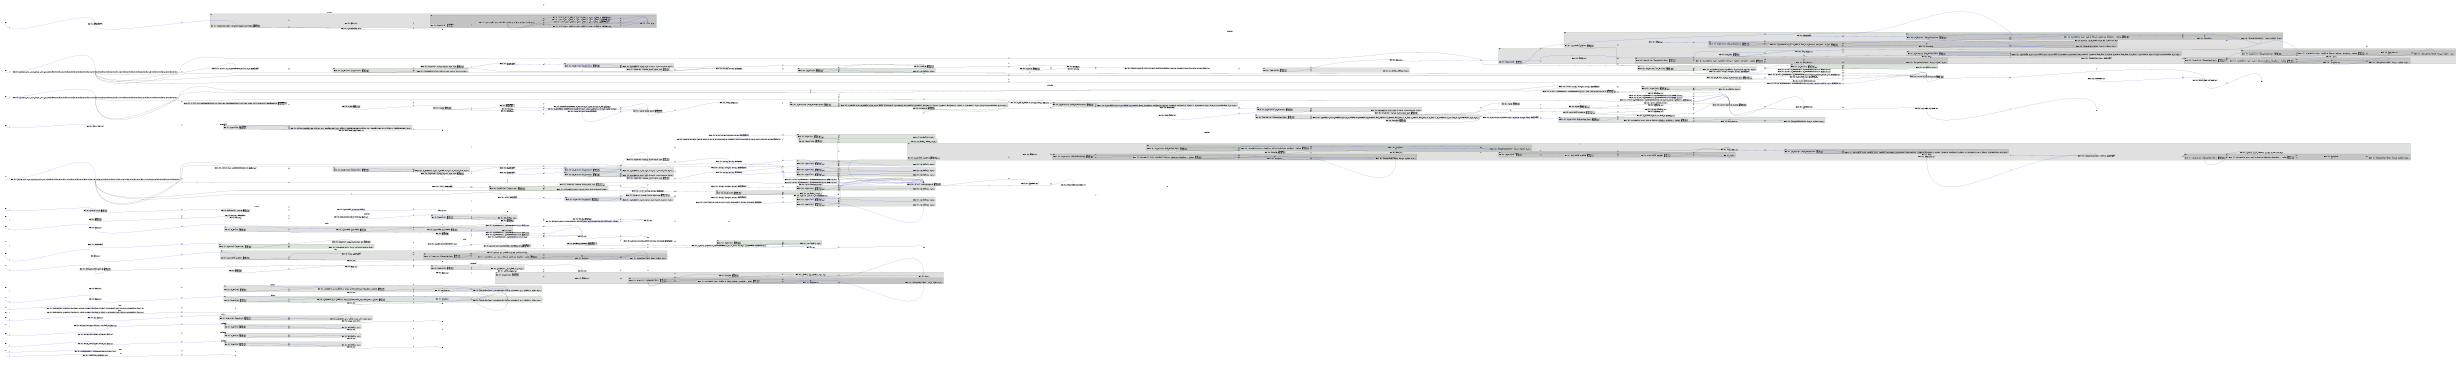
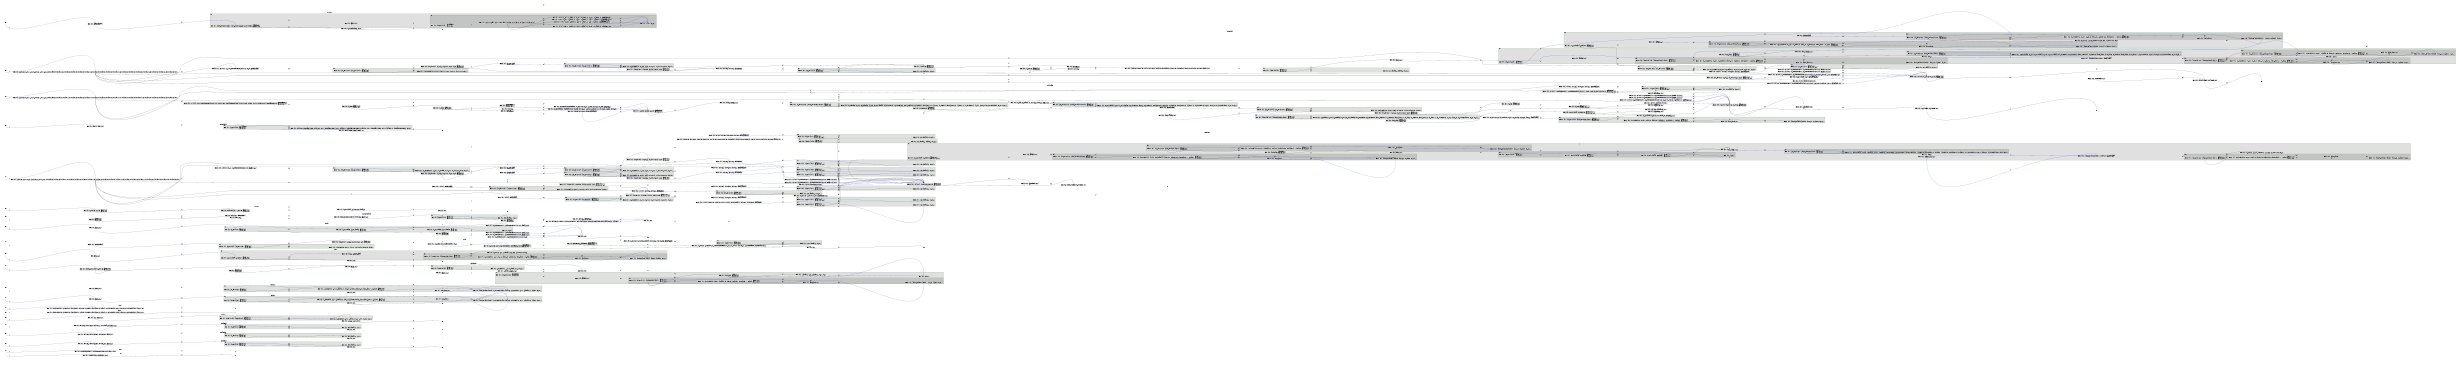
cluster "Int32ToInternalFPF ()": label "Int32ToInternalFPF ()" -> "Int32SetupCPUEmFloatArrays ()"
